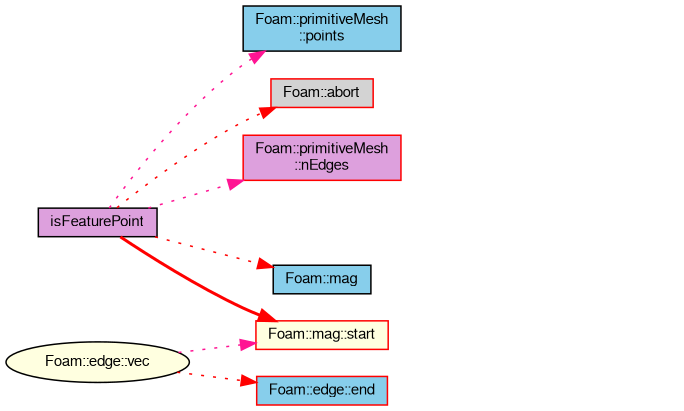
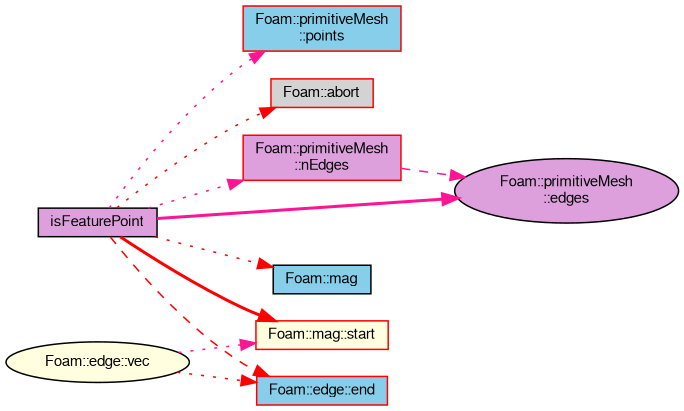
node "Foam::primitiveMesh ::points": color black -> red
node "Foam::primitiveMesh ::edges": added
edge "isFeaturePoint" -> "Foam::edge::end": added
